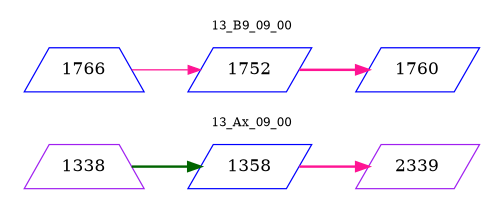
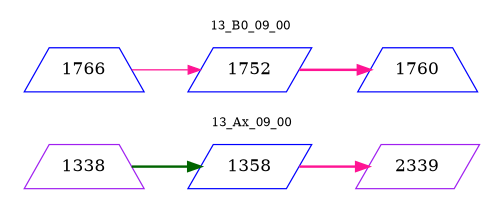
cluster "13_B9_09_00": label "13_B9_09_00" -> "13_B0_09_00"
node "1760": shape parallelogram -> trapezium
